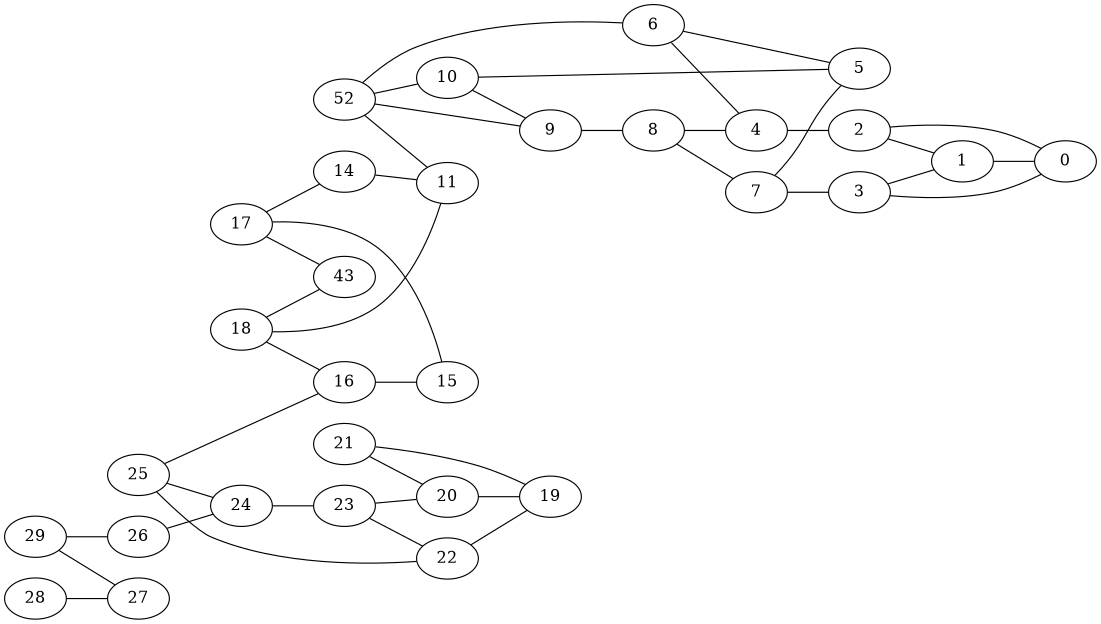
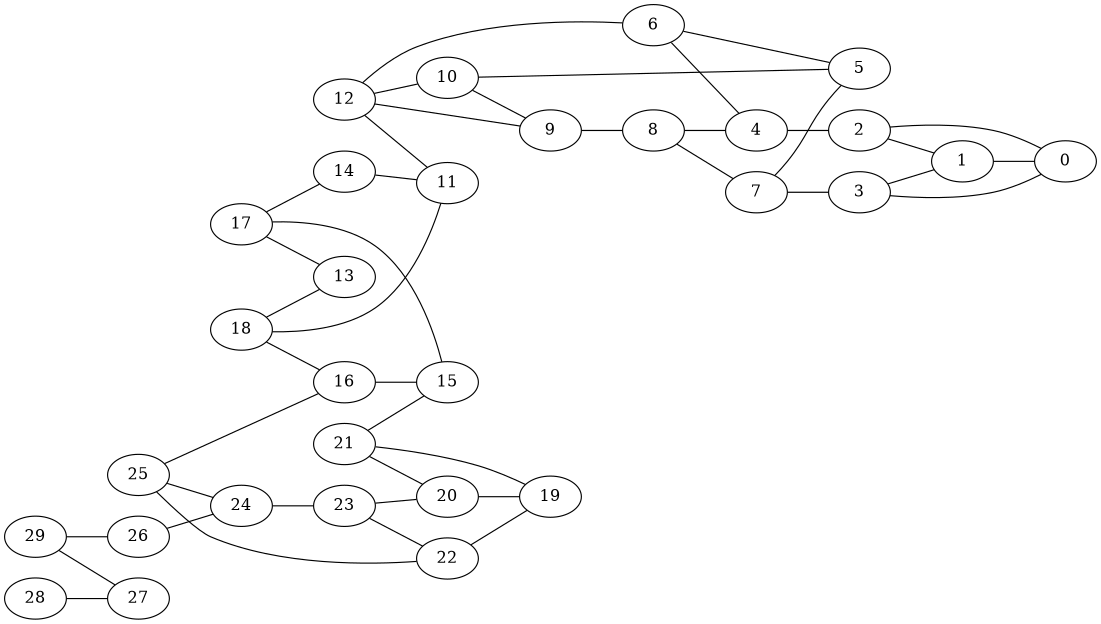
node "52": label "52" -> "12"
node "43": label "43" -> "13"
edge "15" -- "21": added
